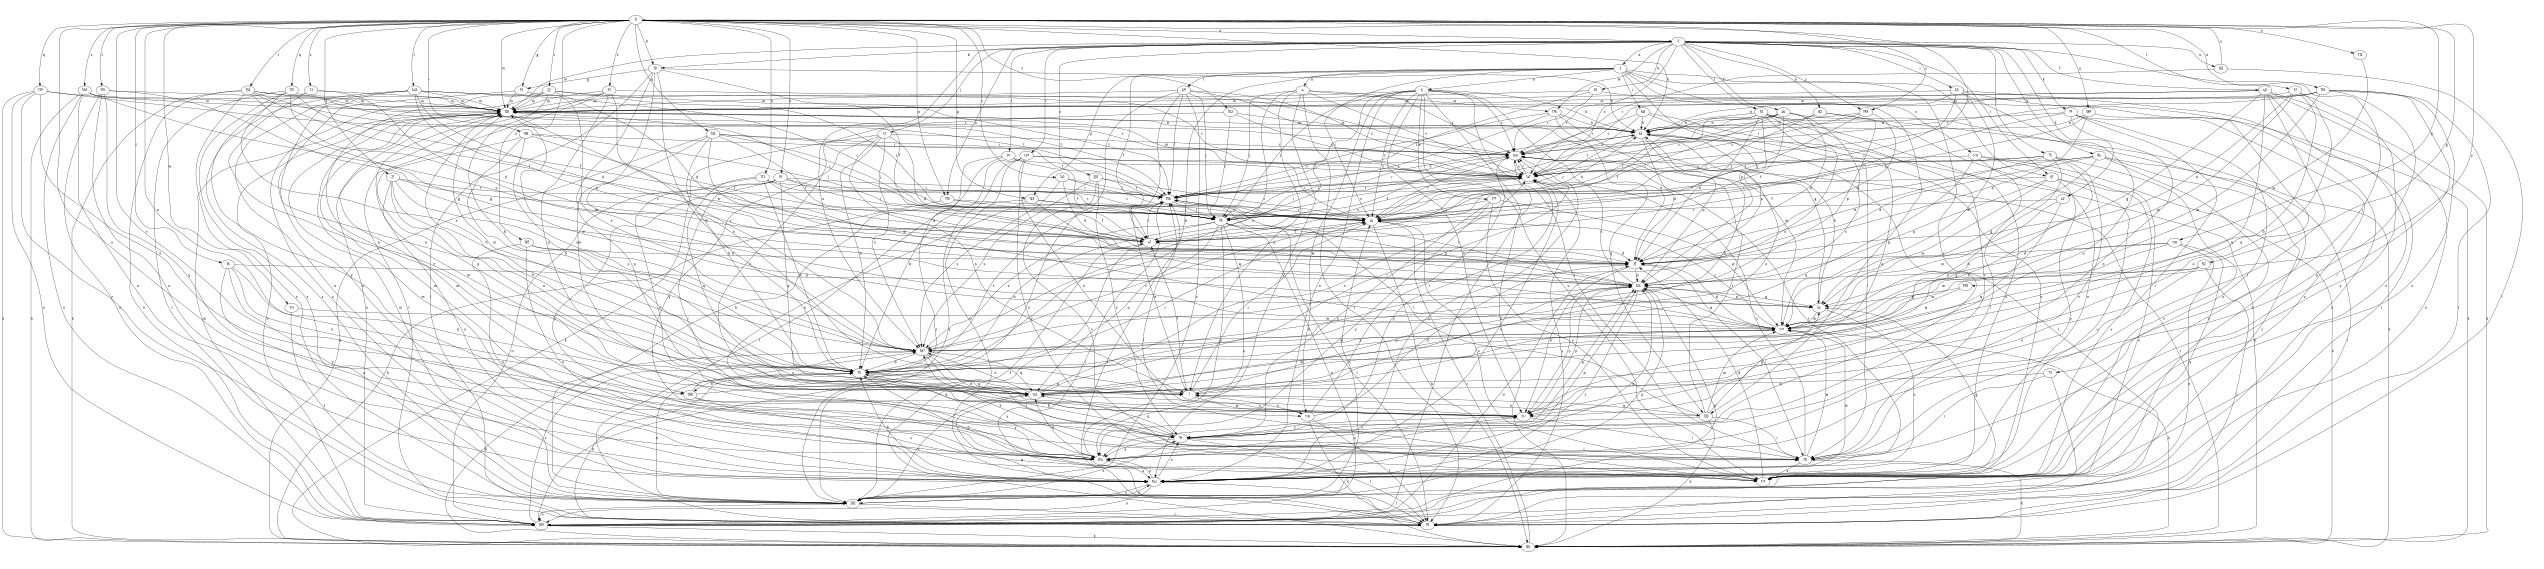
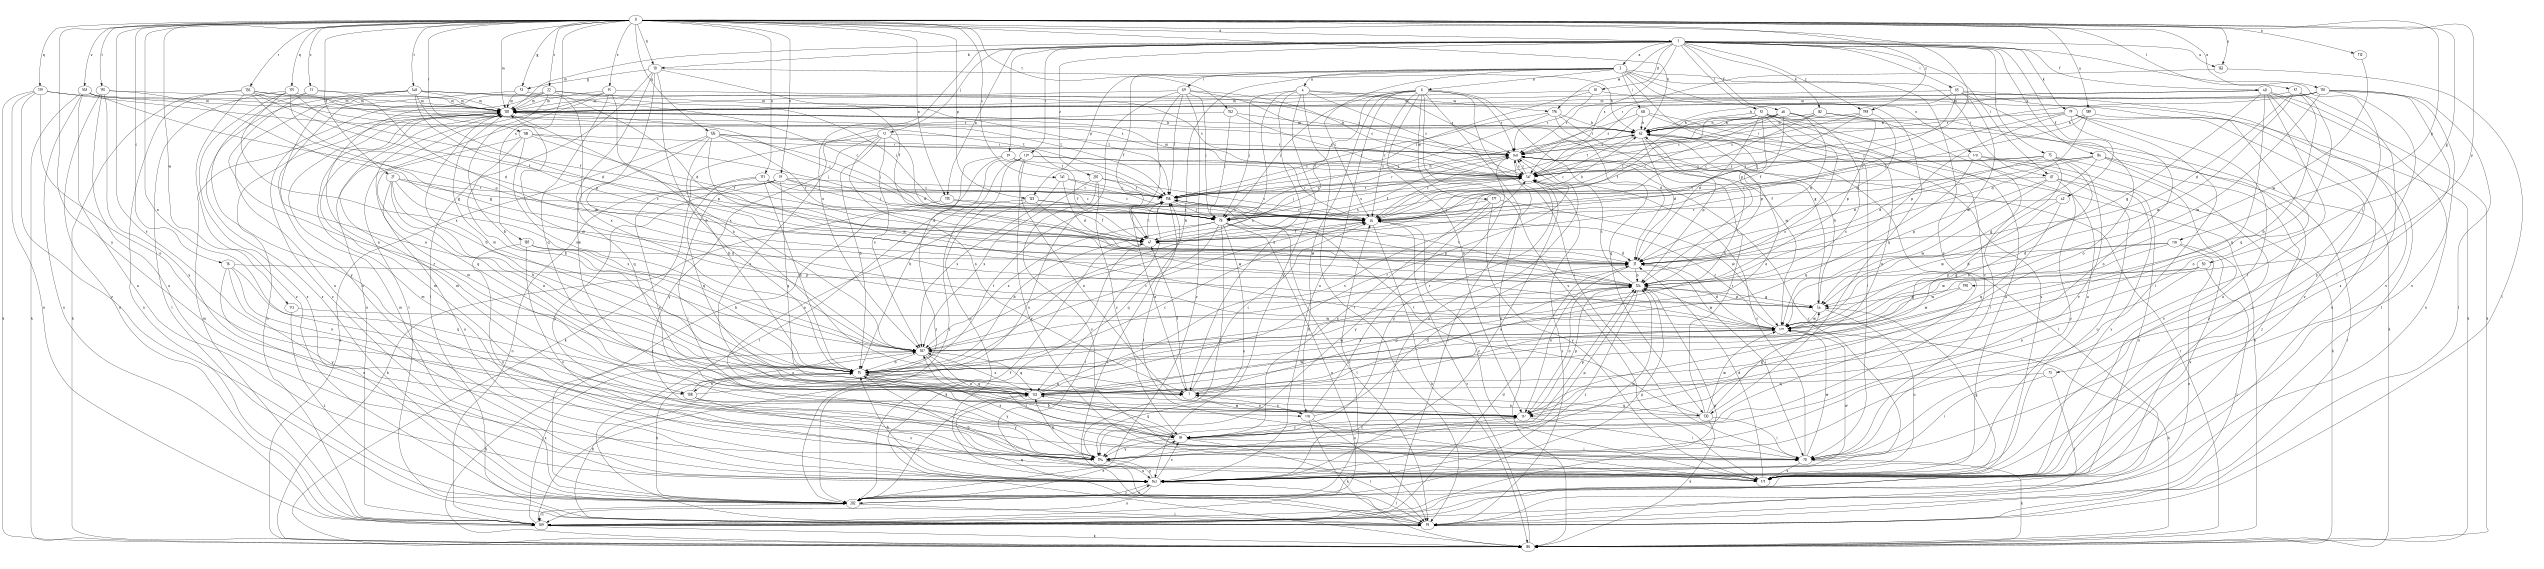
edge "162" -> "0": reversed
edge "6" -> "62": now "82" -> "62"
edge "79" -> "124": added, label "p"
